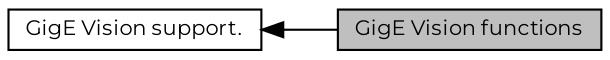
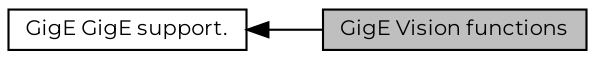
node "GigE Vision support.": label "GigE Vision support." -> "GigE GigE support."
